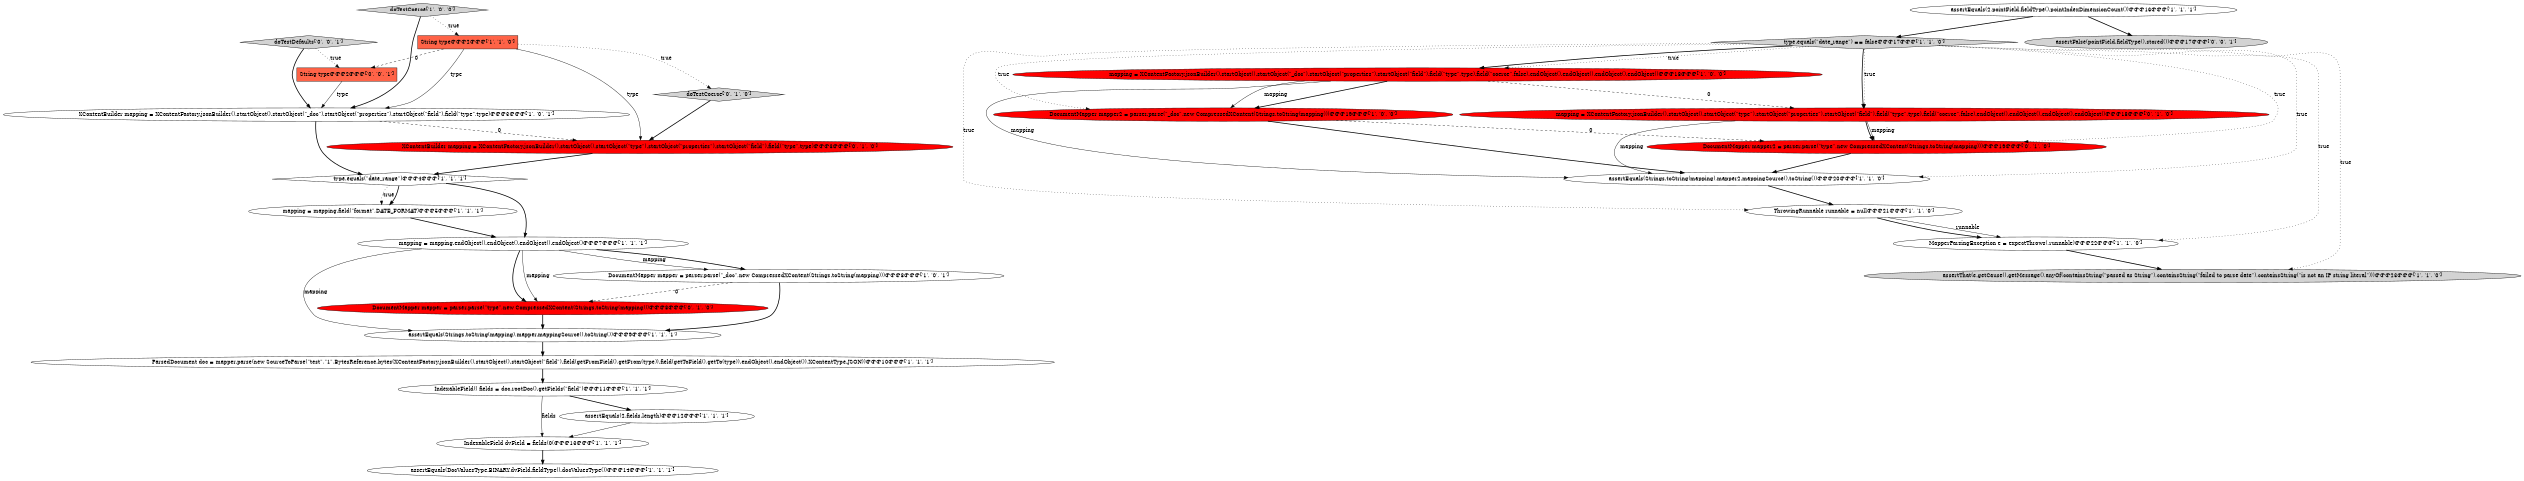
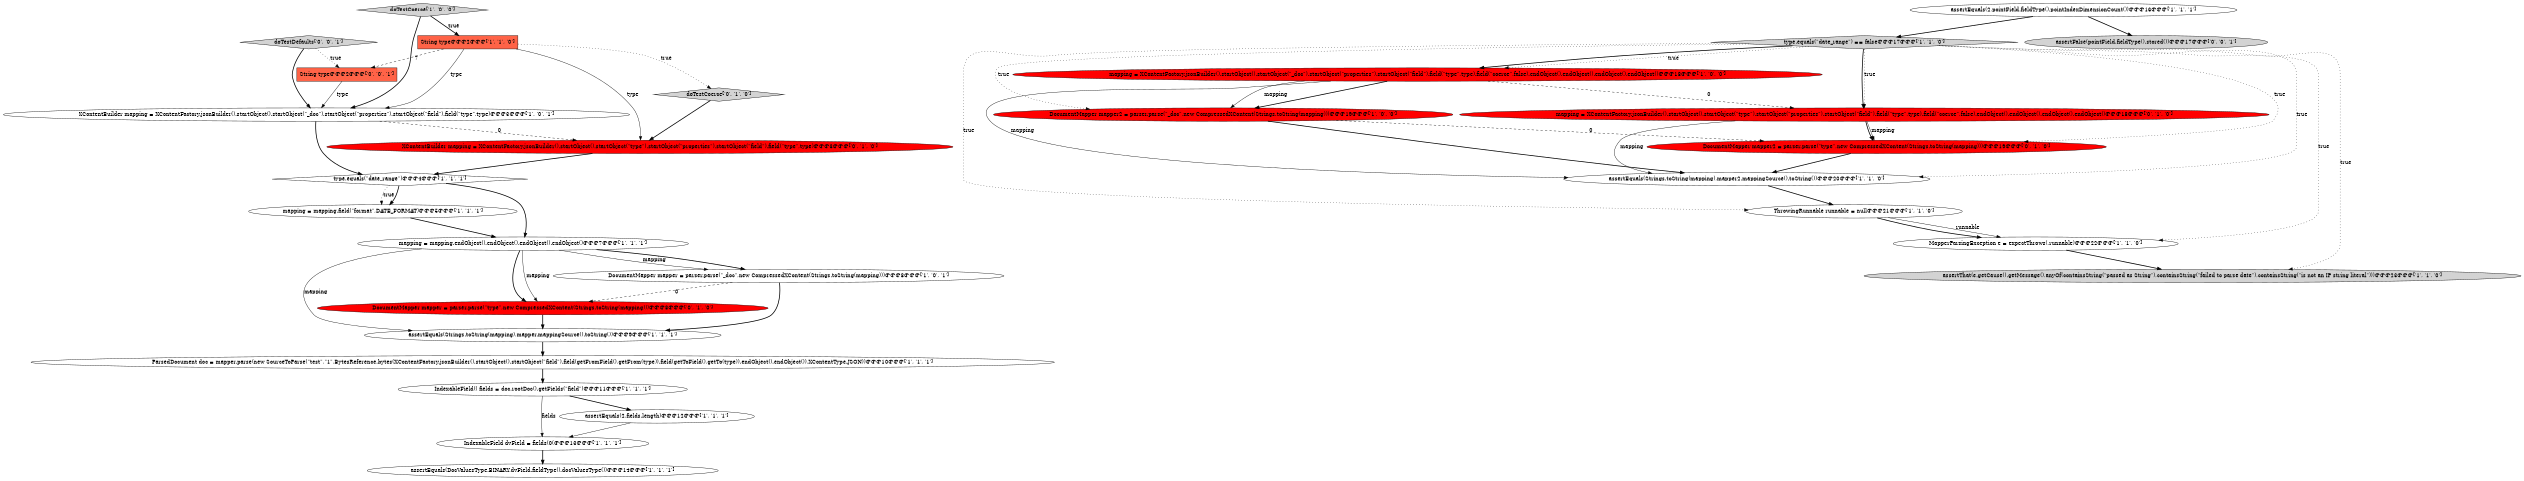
edge "doTestCoerce['1', '0', '0']" -> "String type@@@2@@@['1', '1', '0']": style dotted -> bold
edge "String type@@@2@@@['1', '1', '0']" -> "String type@@@2@@@['0', '0', '1']": label "0" -> "7"
